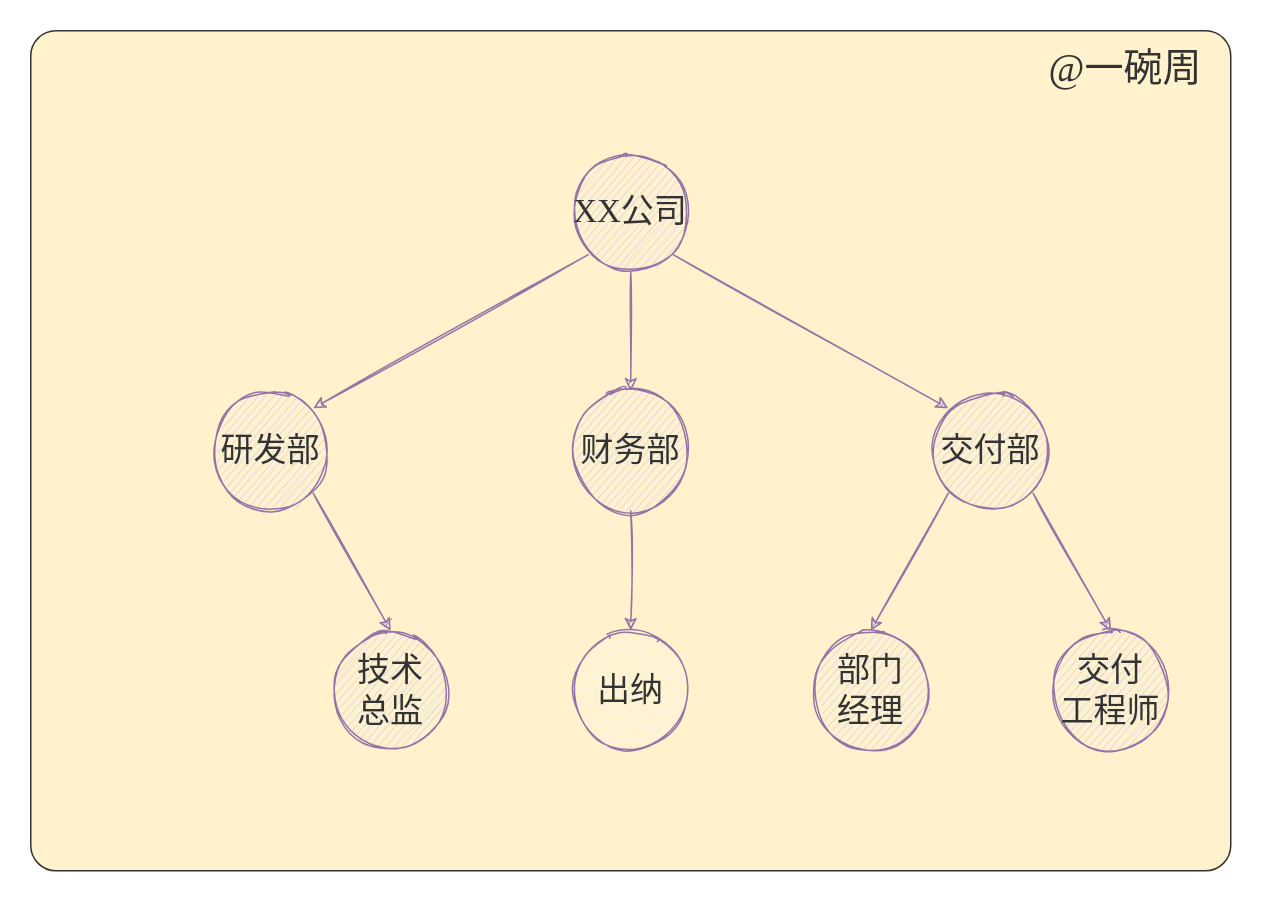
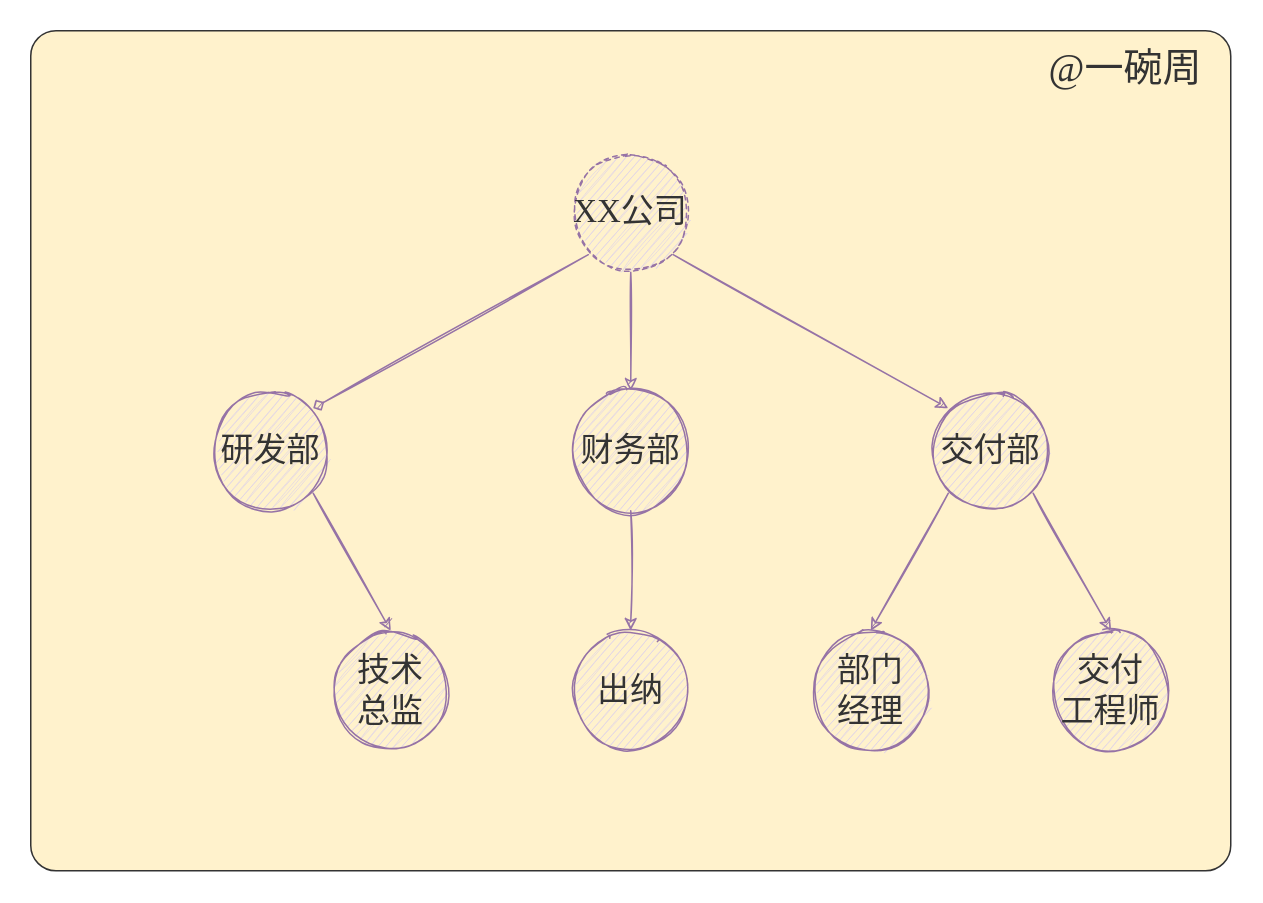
node "XX公司": style solid -> dashed
edge "XX公司" -> "研发部": arrowhead classic -> diamond
node "出纳": fillcolor #f5f5f5 -> #e1d5e7
